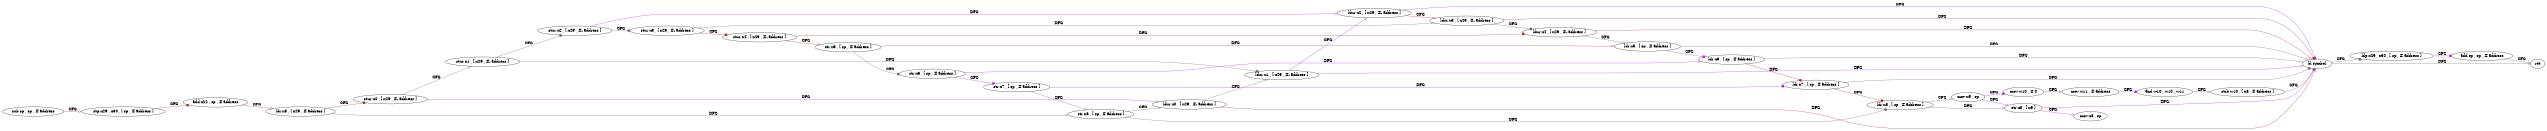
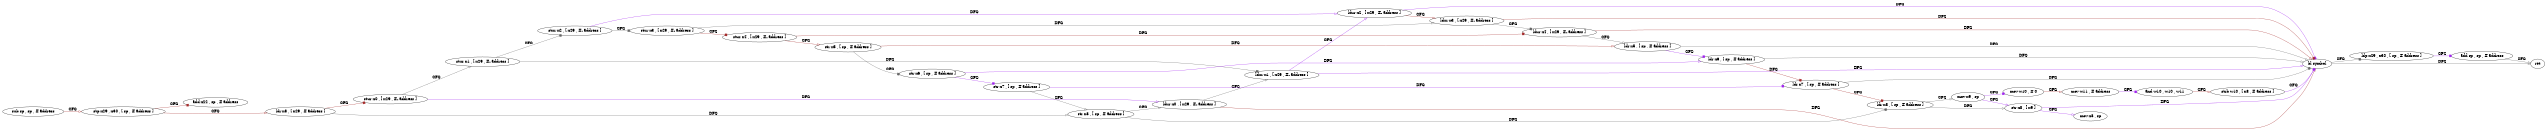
edge "strb w10 , [ x8 , # address ]" -> "bl symbol": color gray40 -> purple
edge "add x22 , sp , # address" -> "ldr x8 , [ x29 , # address ]": now "stp x29 , x30 , [ sp , # address ]" -> "ldr x8 , [ x29 , # address ]"
